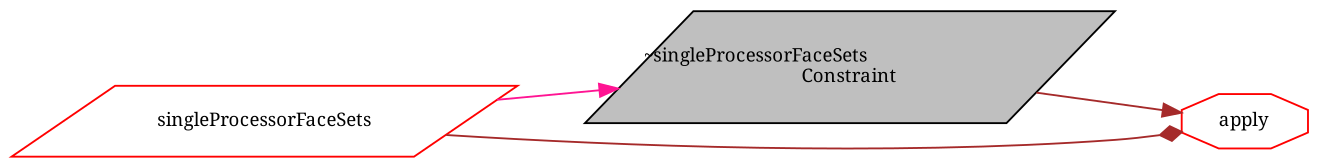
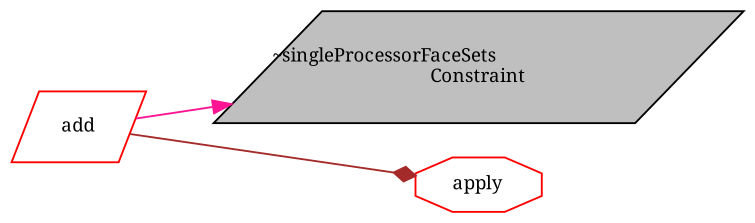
edge "~singleProcessorFaceSets Constraint" -> "apply": removed
node "singleProcessorFaceSets": label "singleProcessorFaceSets" -> "add"
